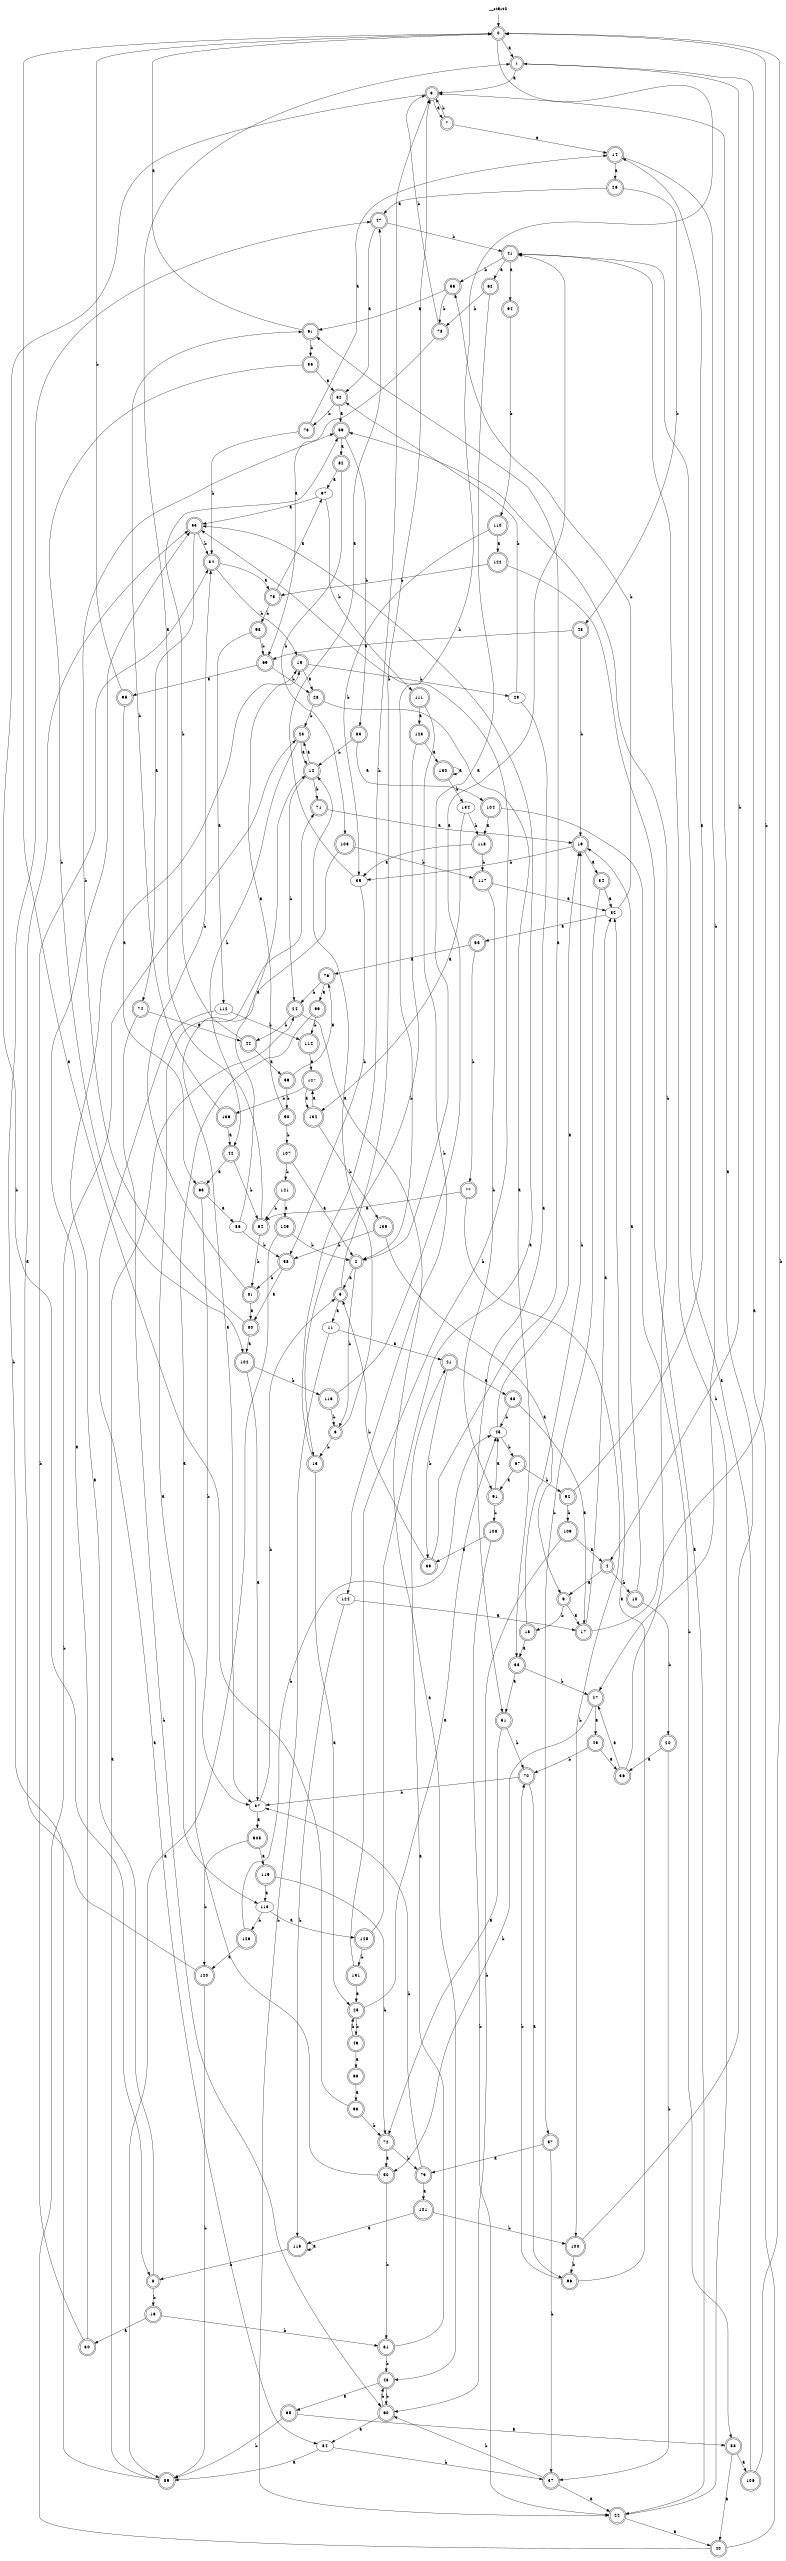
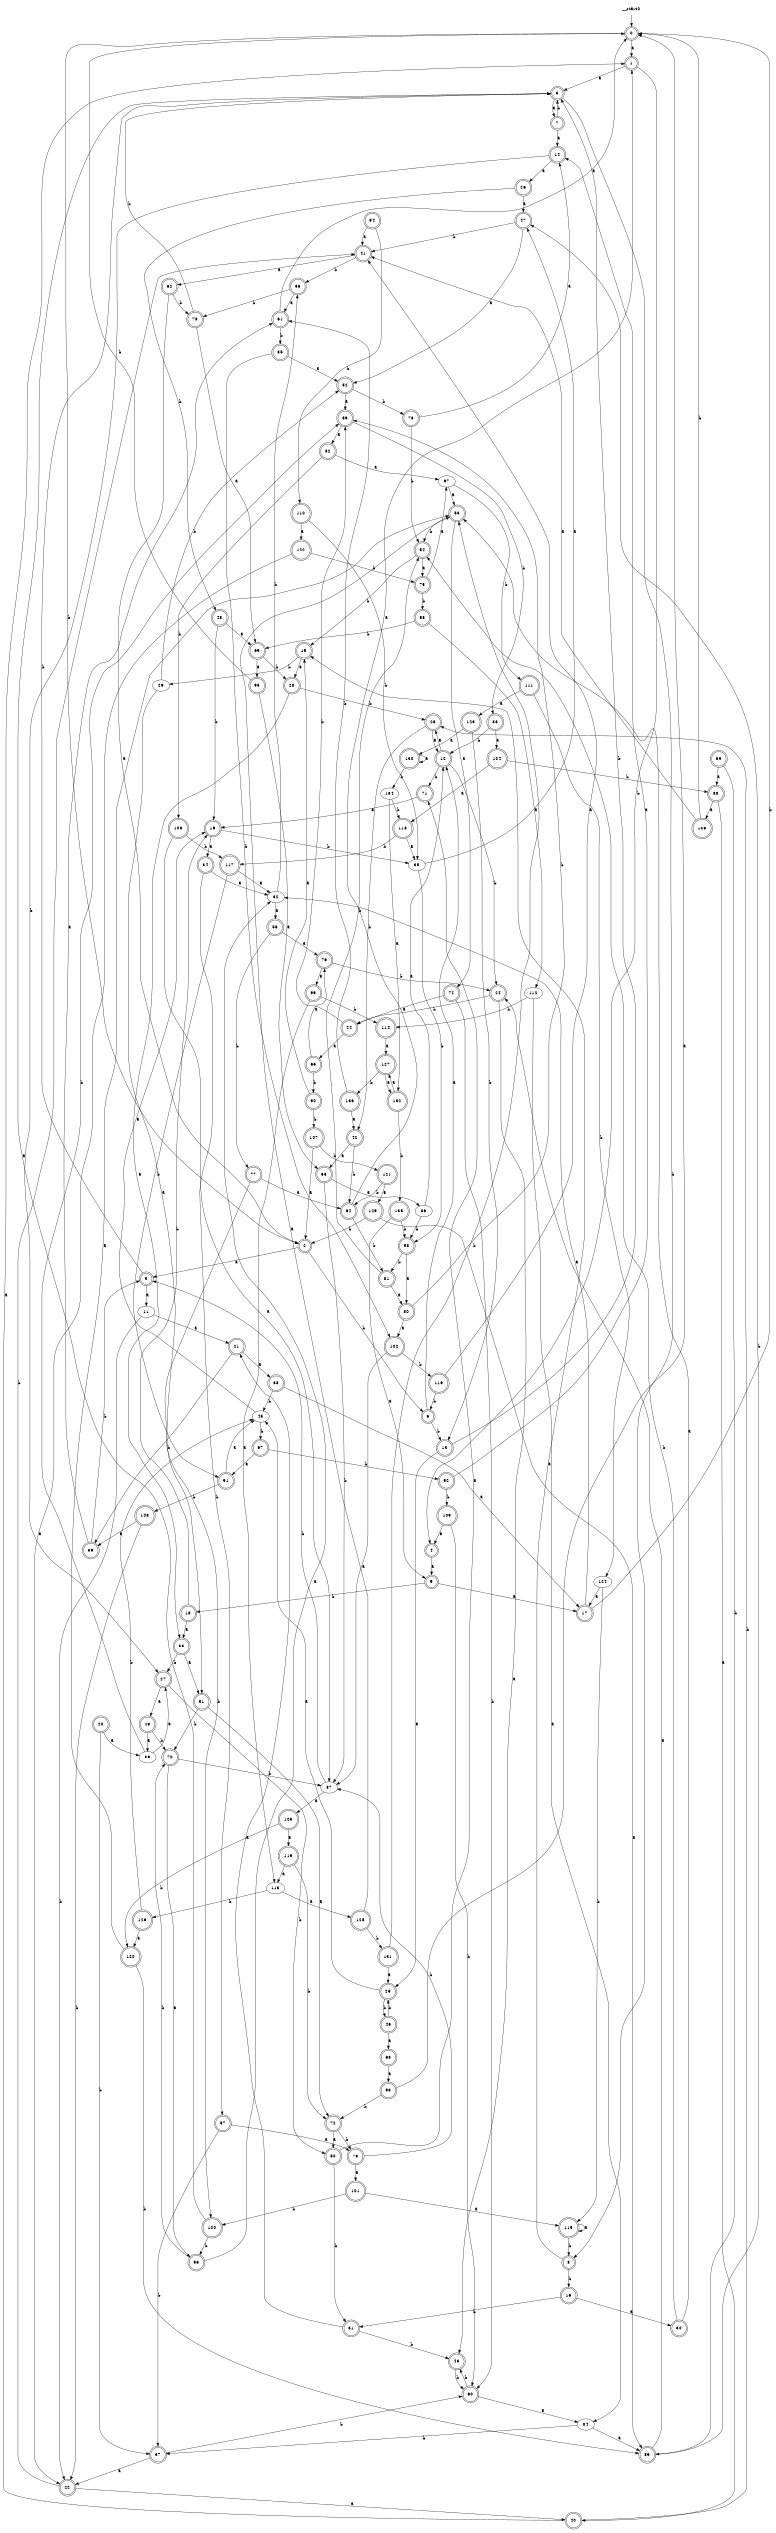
edge "41" -> "94": reversed
node "10": removed
node "36": shape doublecircle -> ellipse
node "905": label "905" -> "105"
edge "43" -> "65": removed, label "a"
